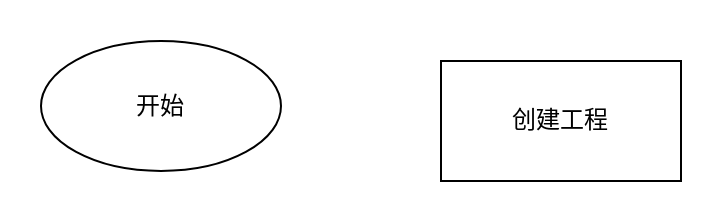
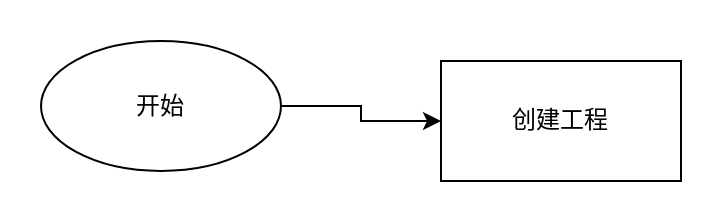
edge "开始" -> "创建工程": added
